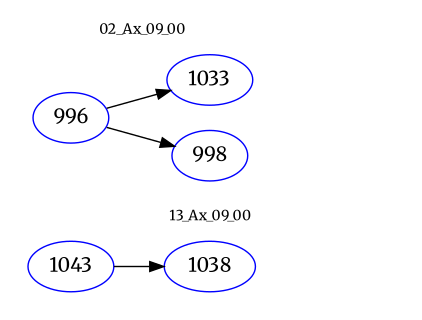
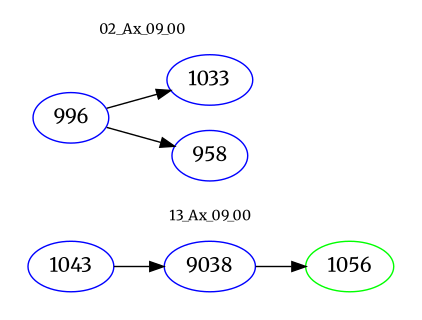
node "998": label "998" -> "958"
node "1038": label "1038" -> "9038"
node "1056": added
